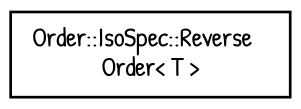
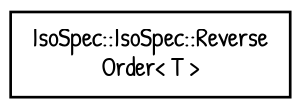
node "Order::IsoSpec::Reverse Order< T >": label "Order::IsoSpec::Reverse Order< T >" -> "IsoSpec::IsoSpec::Reverse Order< T >"
